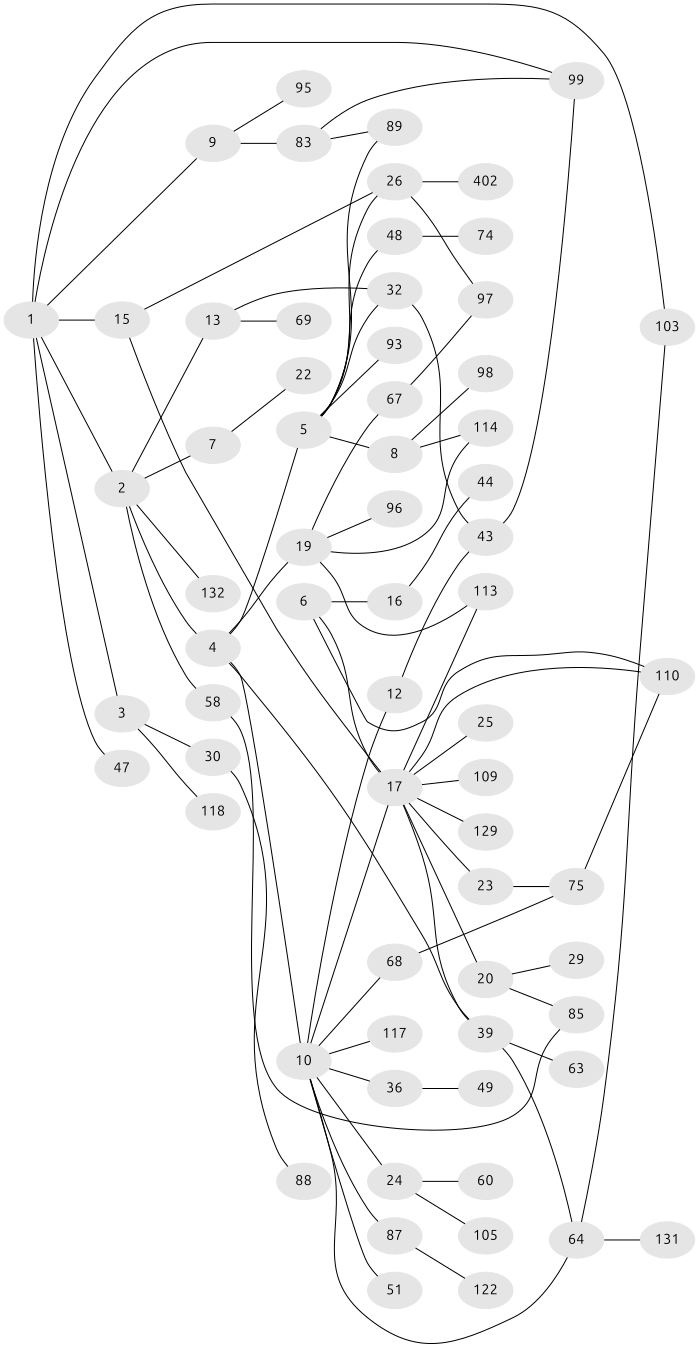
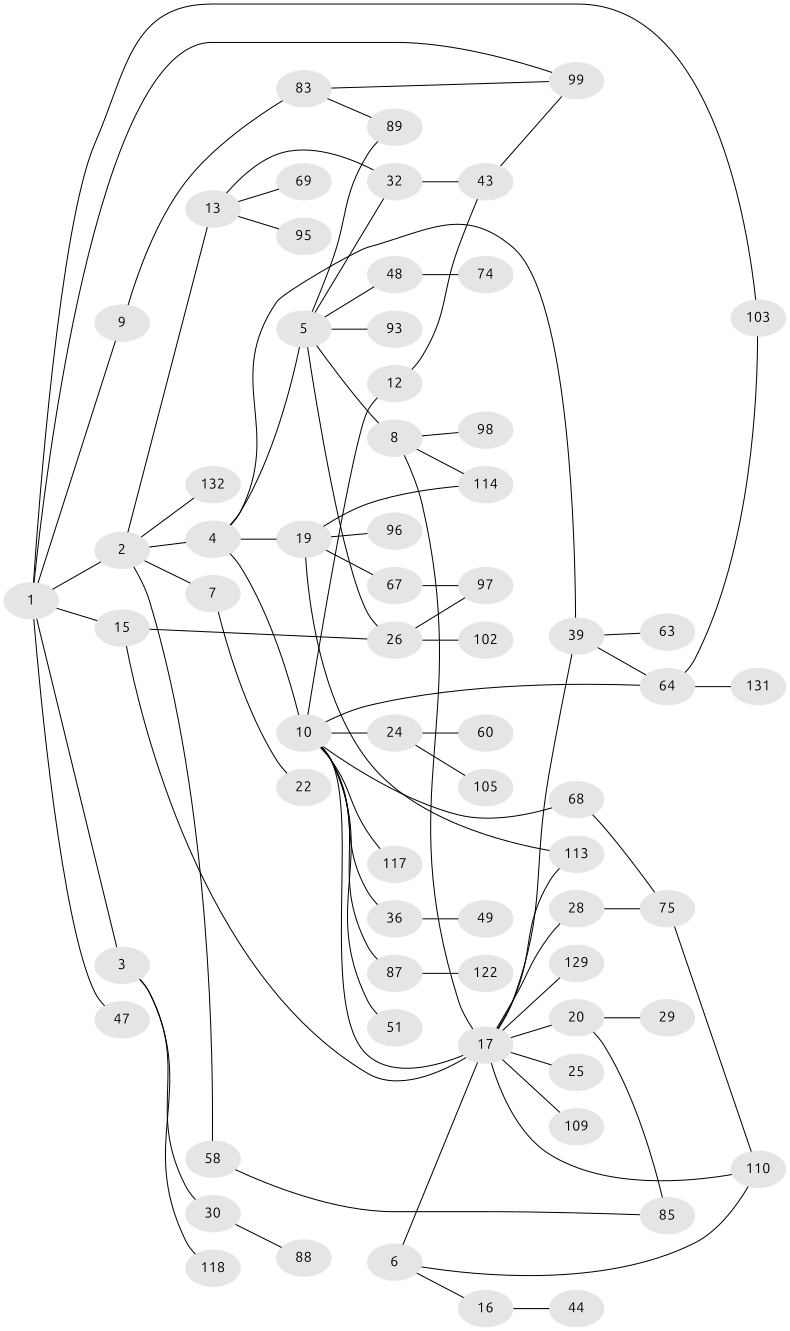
edge "95" -- "9": now "95" -- "13"
node "402": label "402" -> "102"
edge "8" -- "17": added
node "23": label "23" -> "28"
